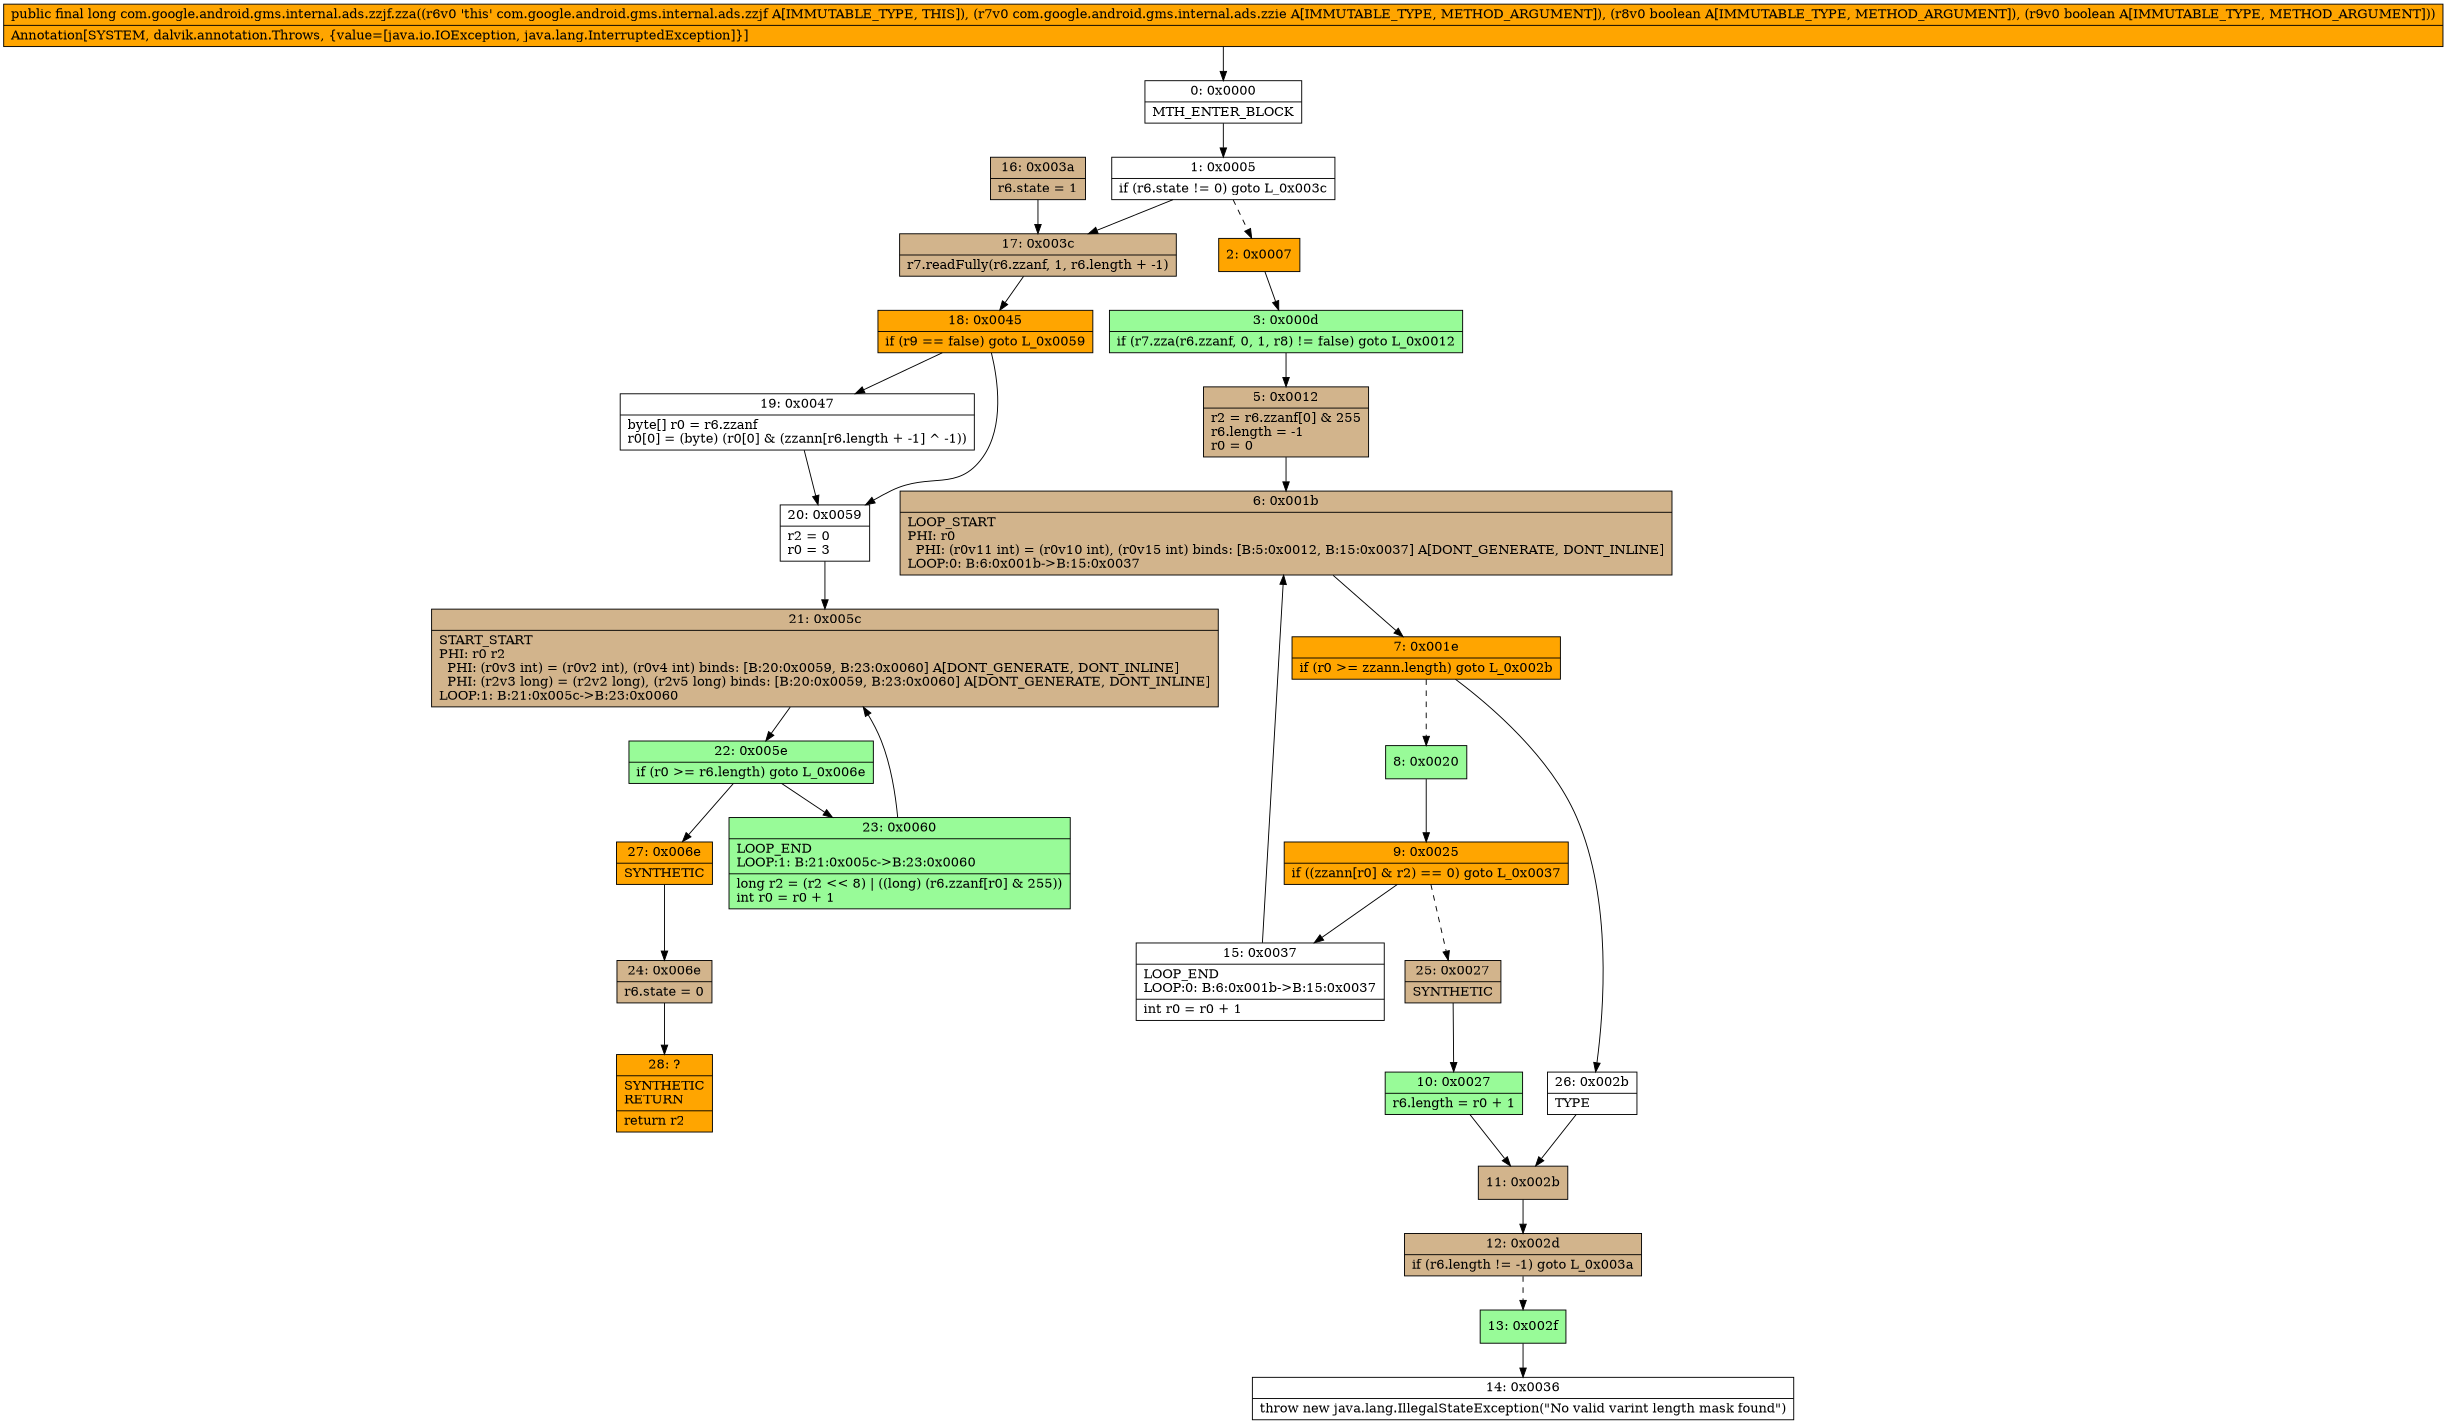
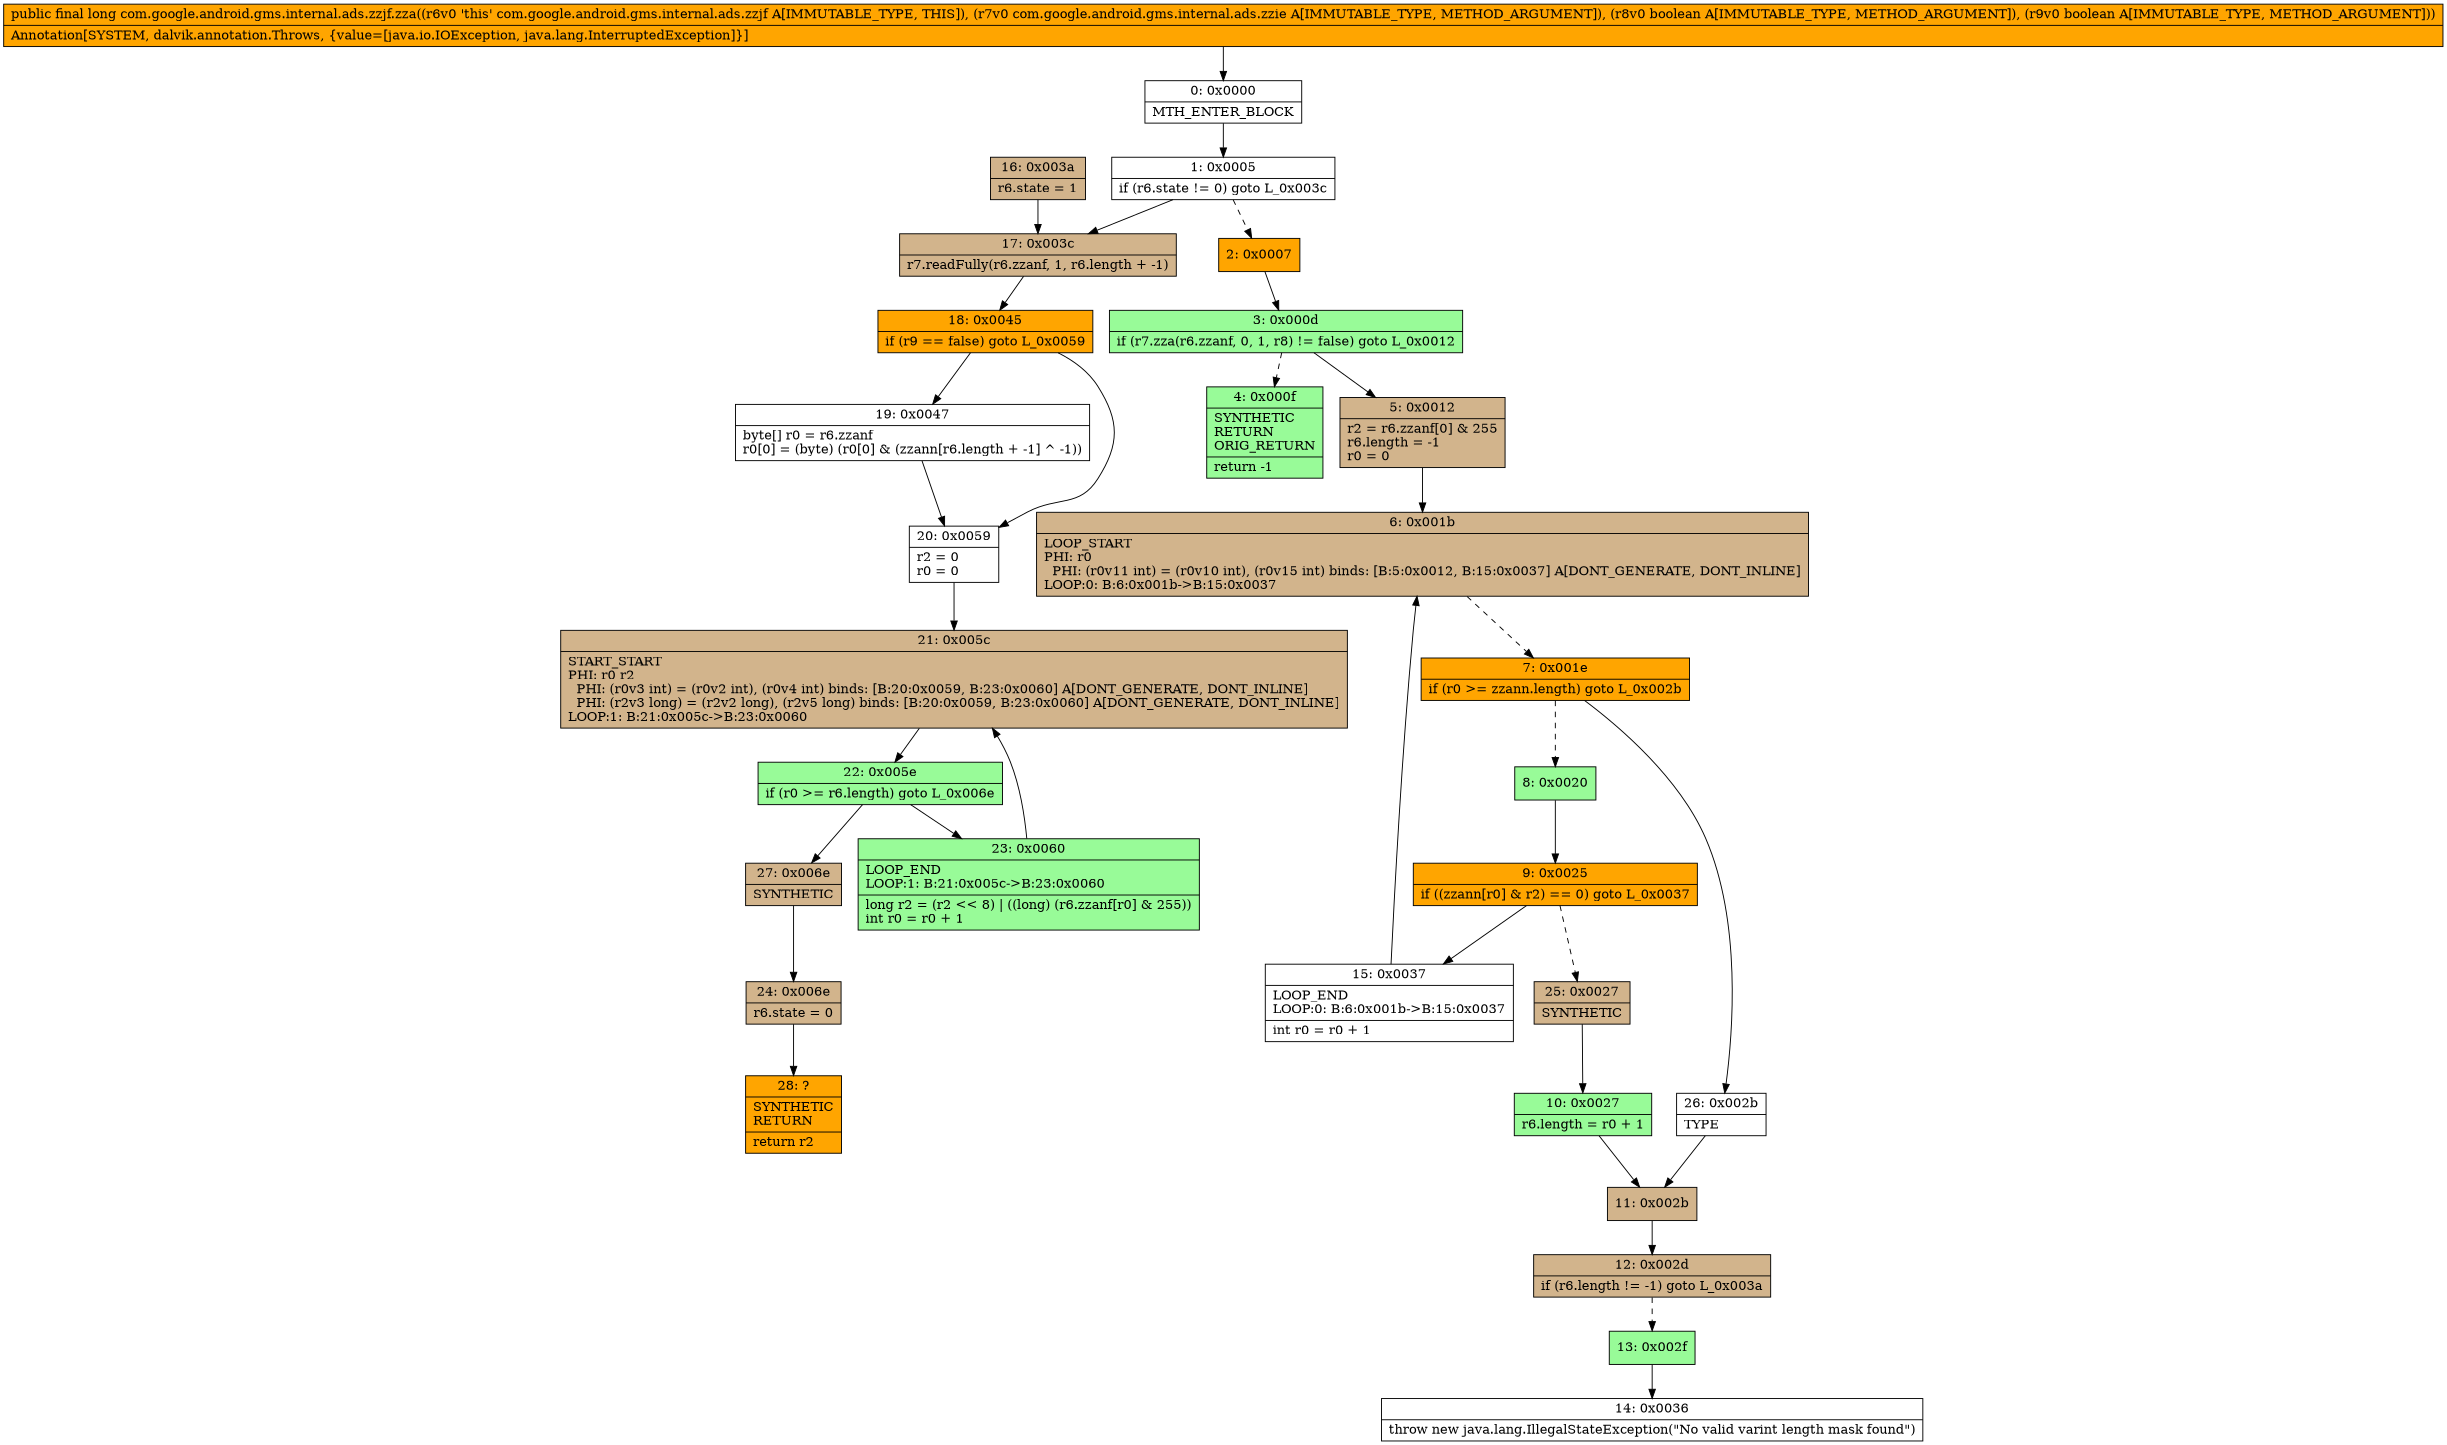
node "4: 0x000f": added
node "20: 0x0059": text "r0 = 3" -> "r0 = 0"
edge "6: 0x001b" -> "7: 0x001e": style solid -> dashed
node "27: 0x006e": fillcolor orange -> tan
